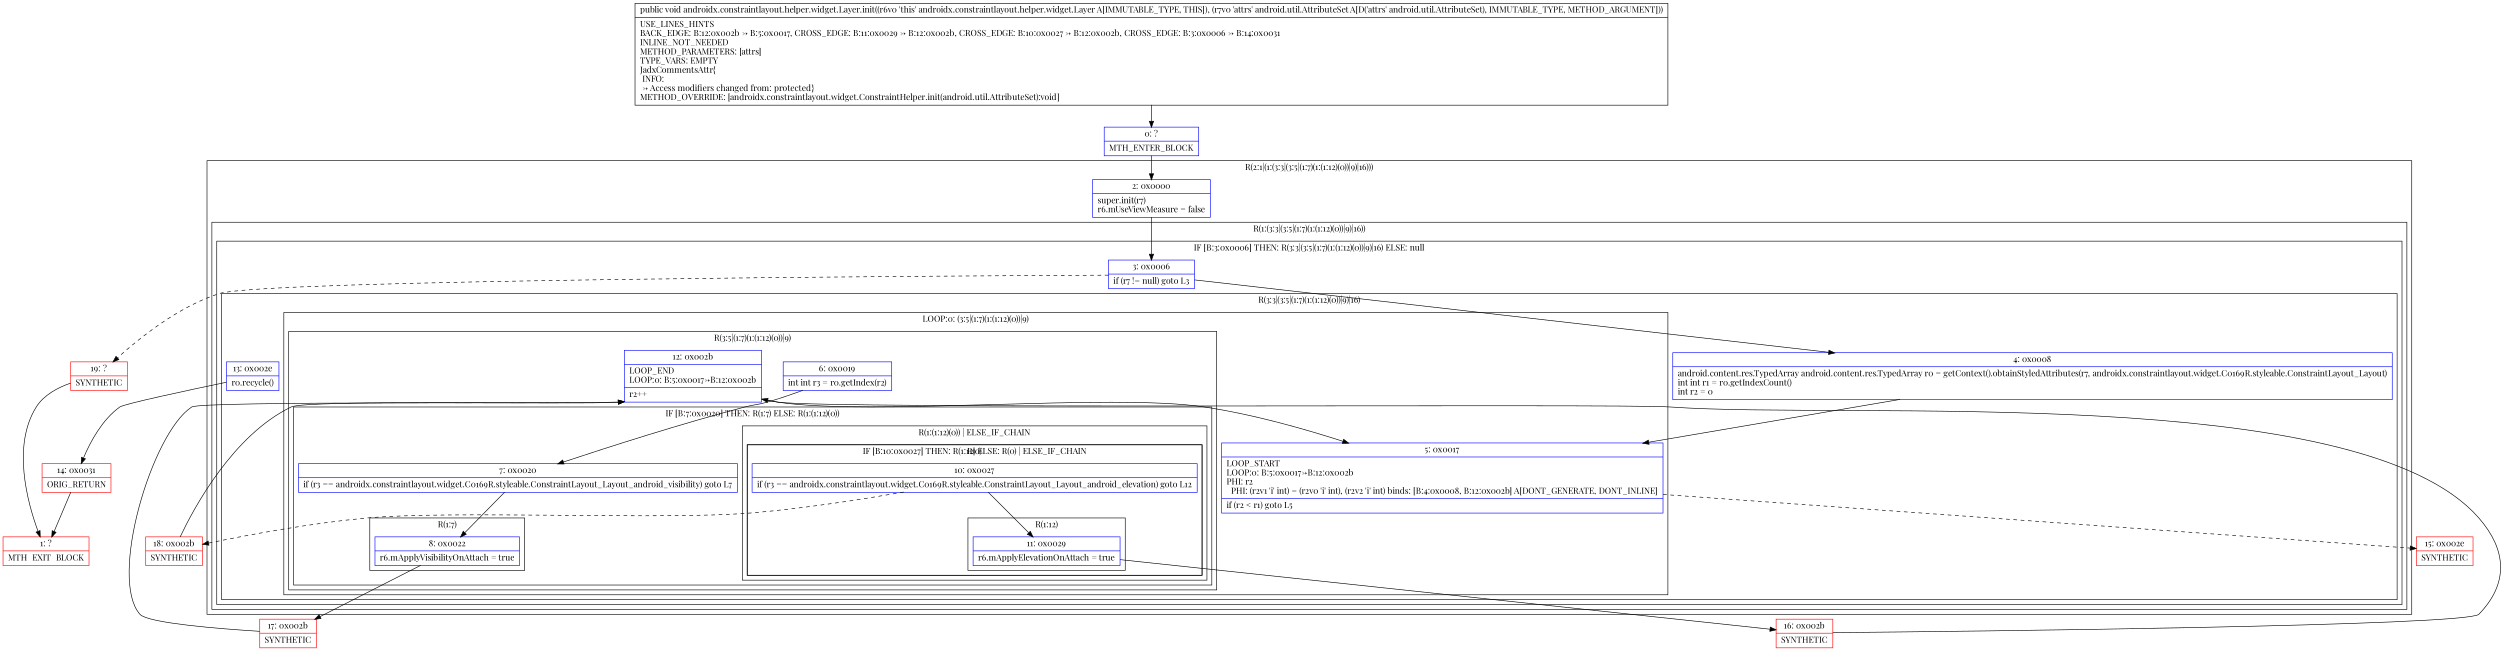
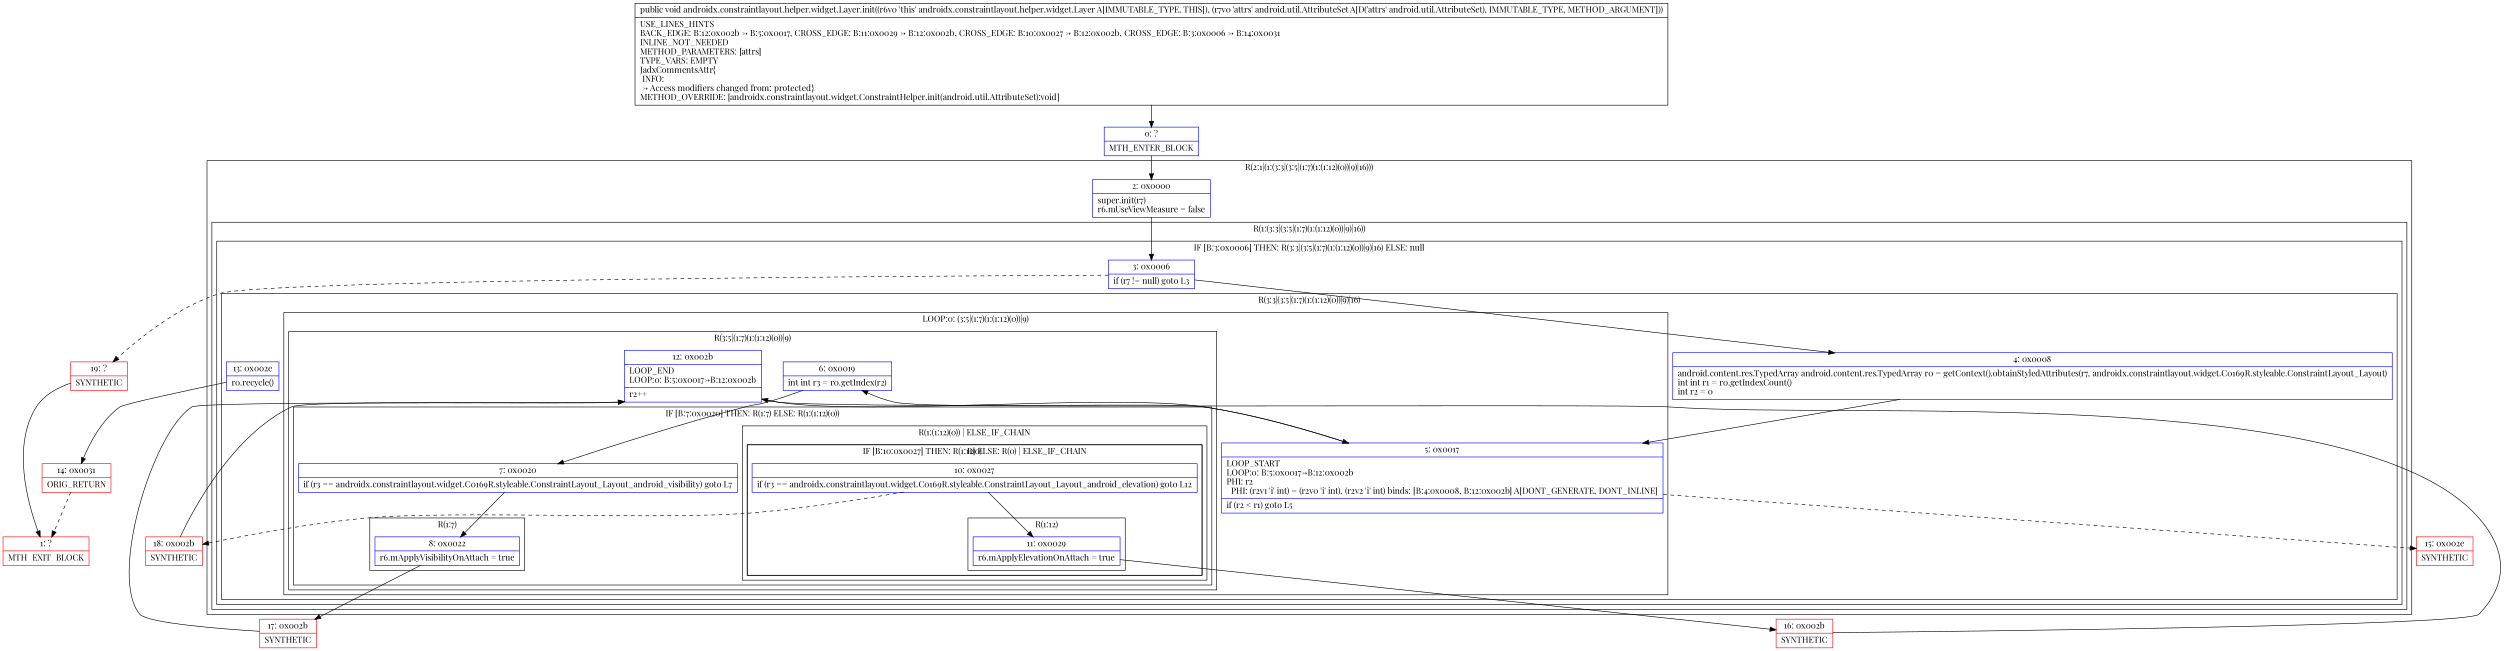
edge "5: 0x0017" -> "6: 0x0019": added
edge "14: 0x0031" -> "1: ?": style solid -> dashed
